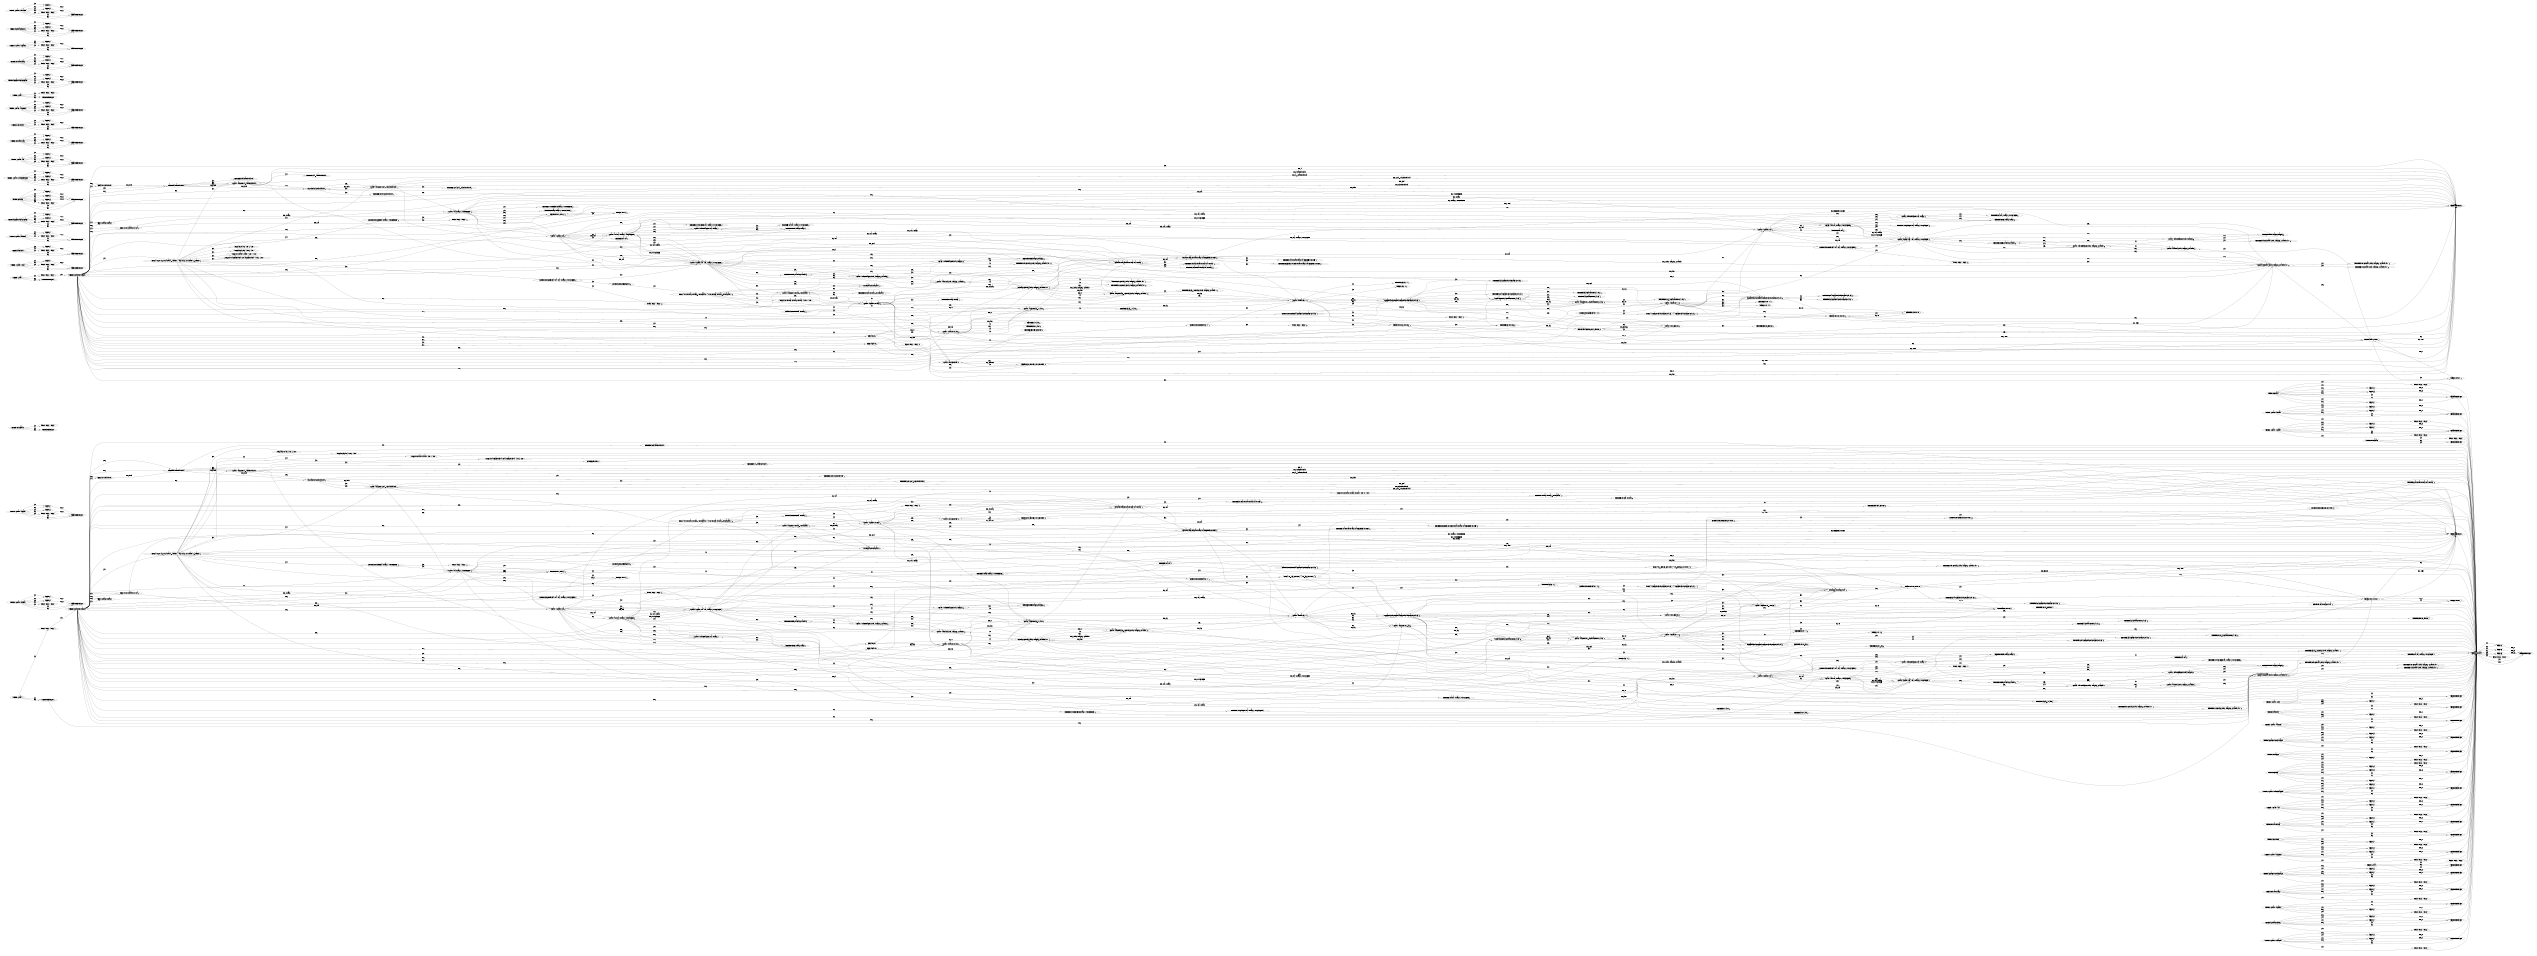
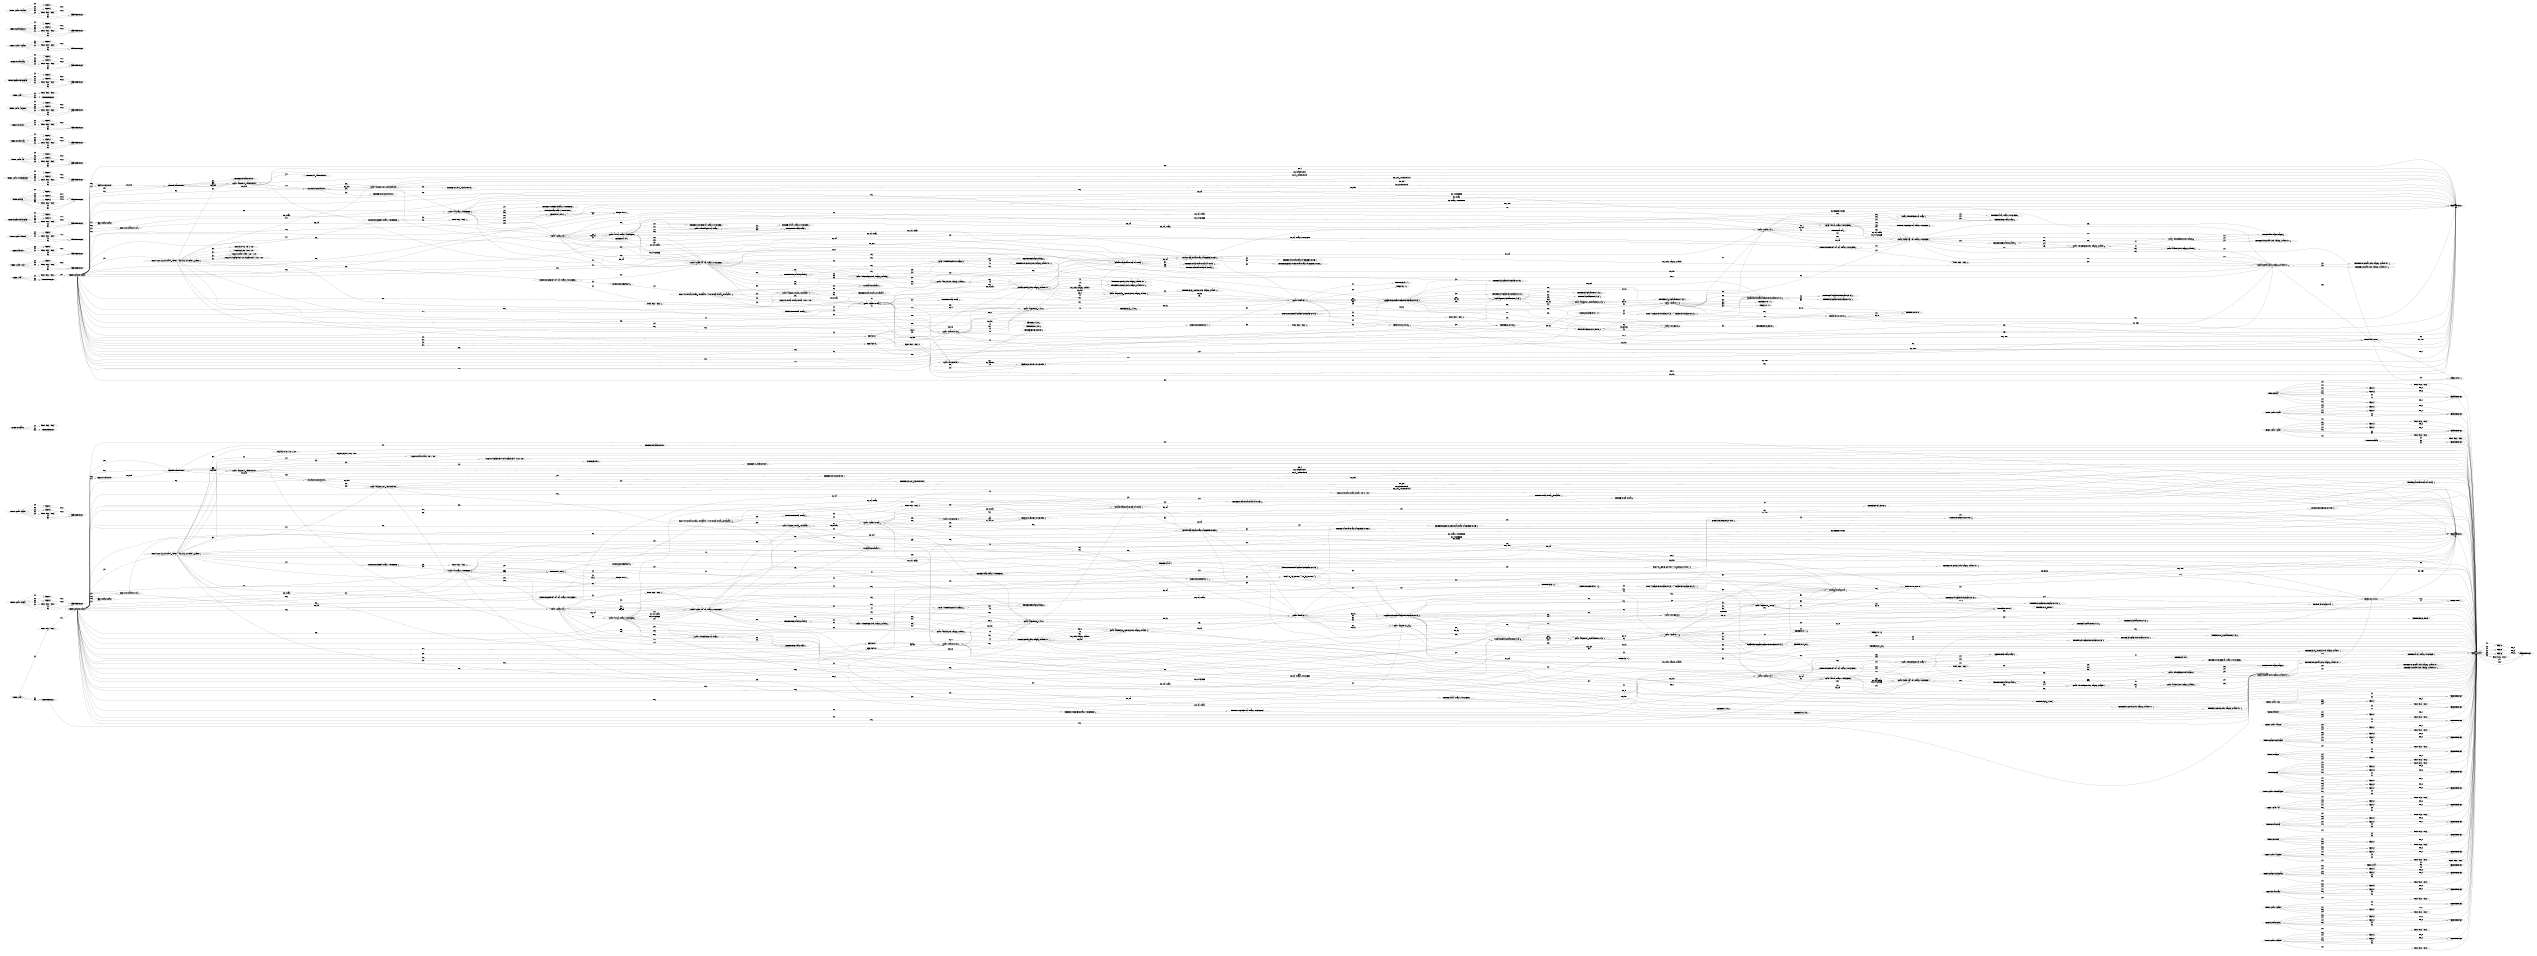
edge "(resv_map_put,resv_map_put(vma))" -> "(IDENTIFIER,vma,resv_map_put(vma))": added, label "AST:"
edge "(<operator>.assignment,ret = -ENOSPC)" -> "(IDENTIFIER,ret,ret = -ENOSPC)": added, label "AST:"
